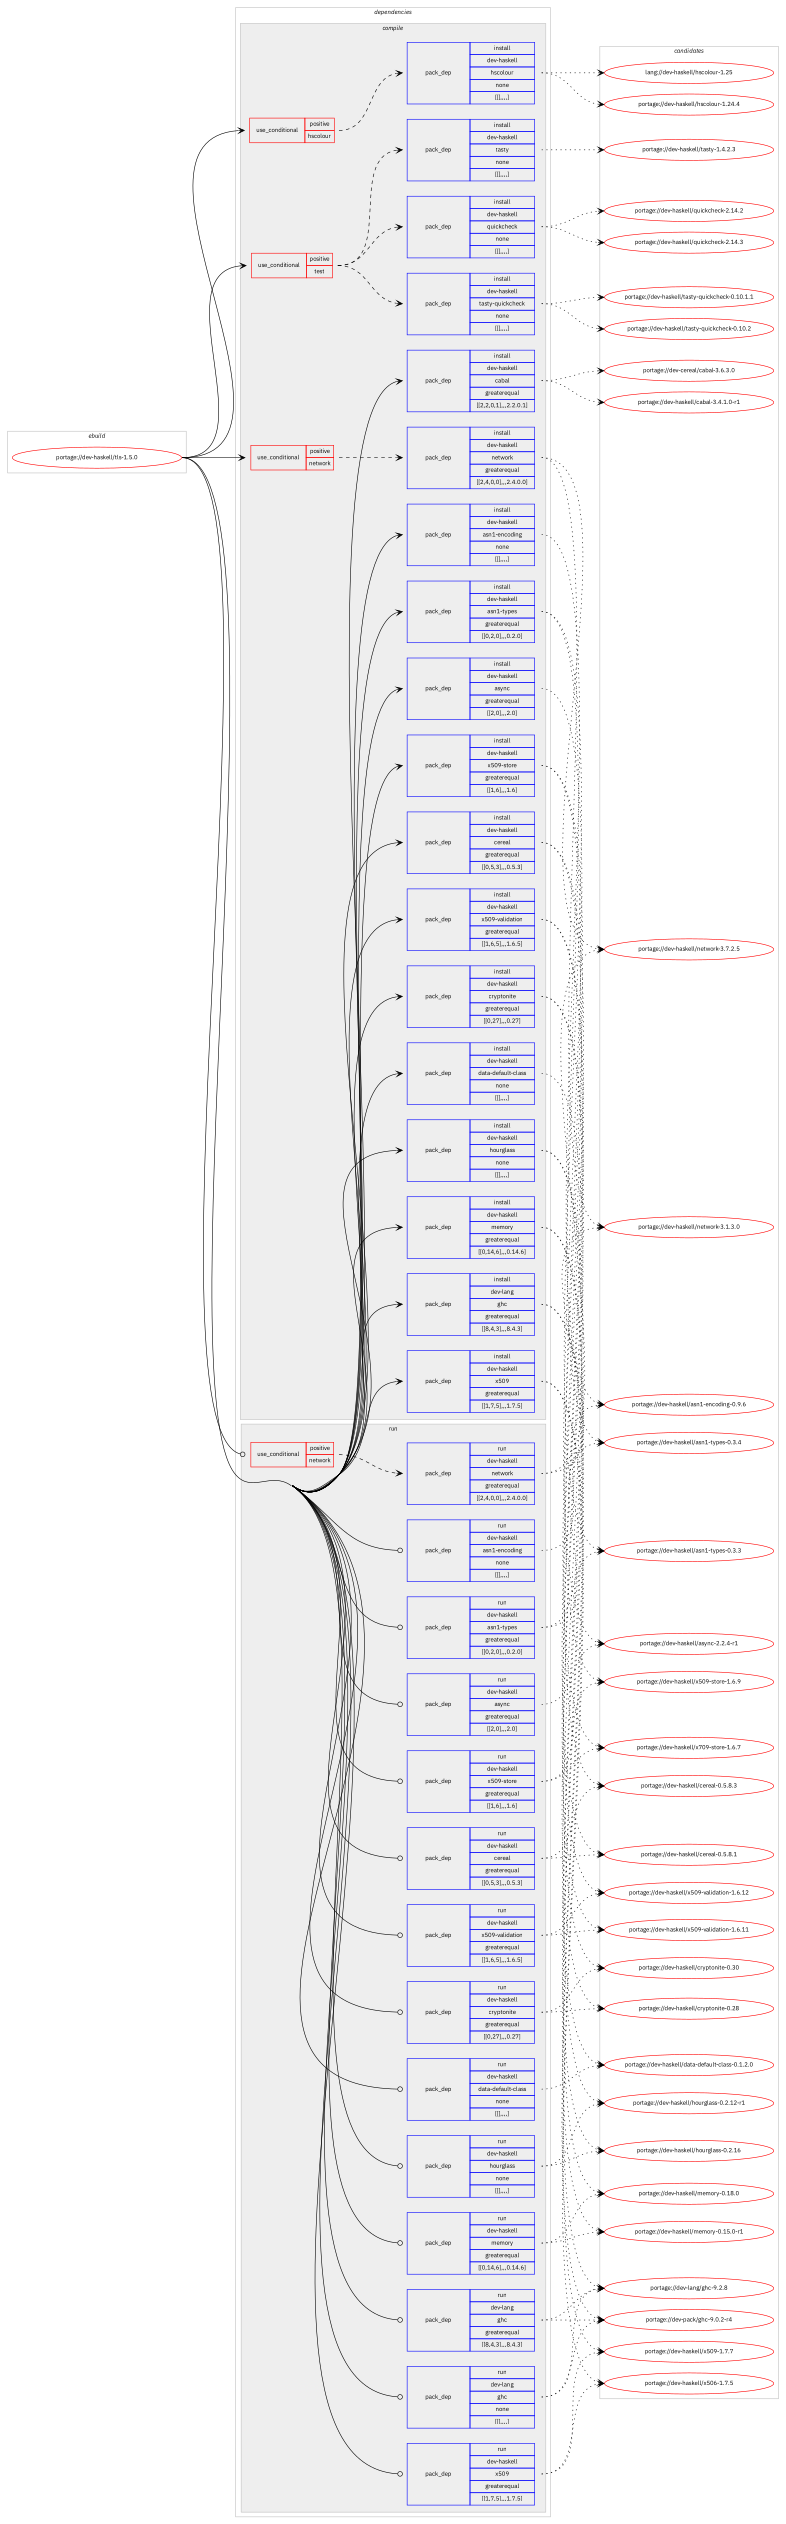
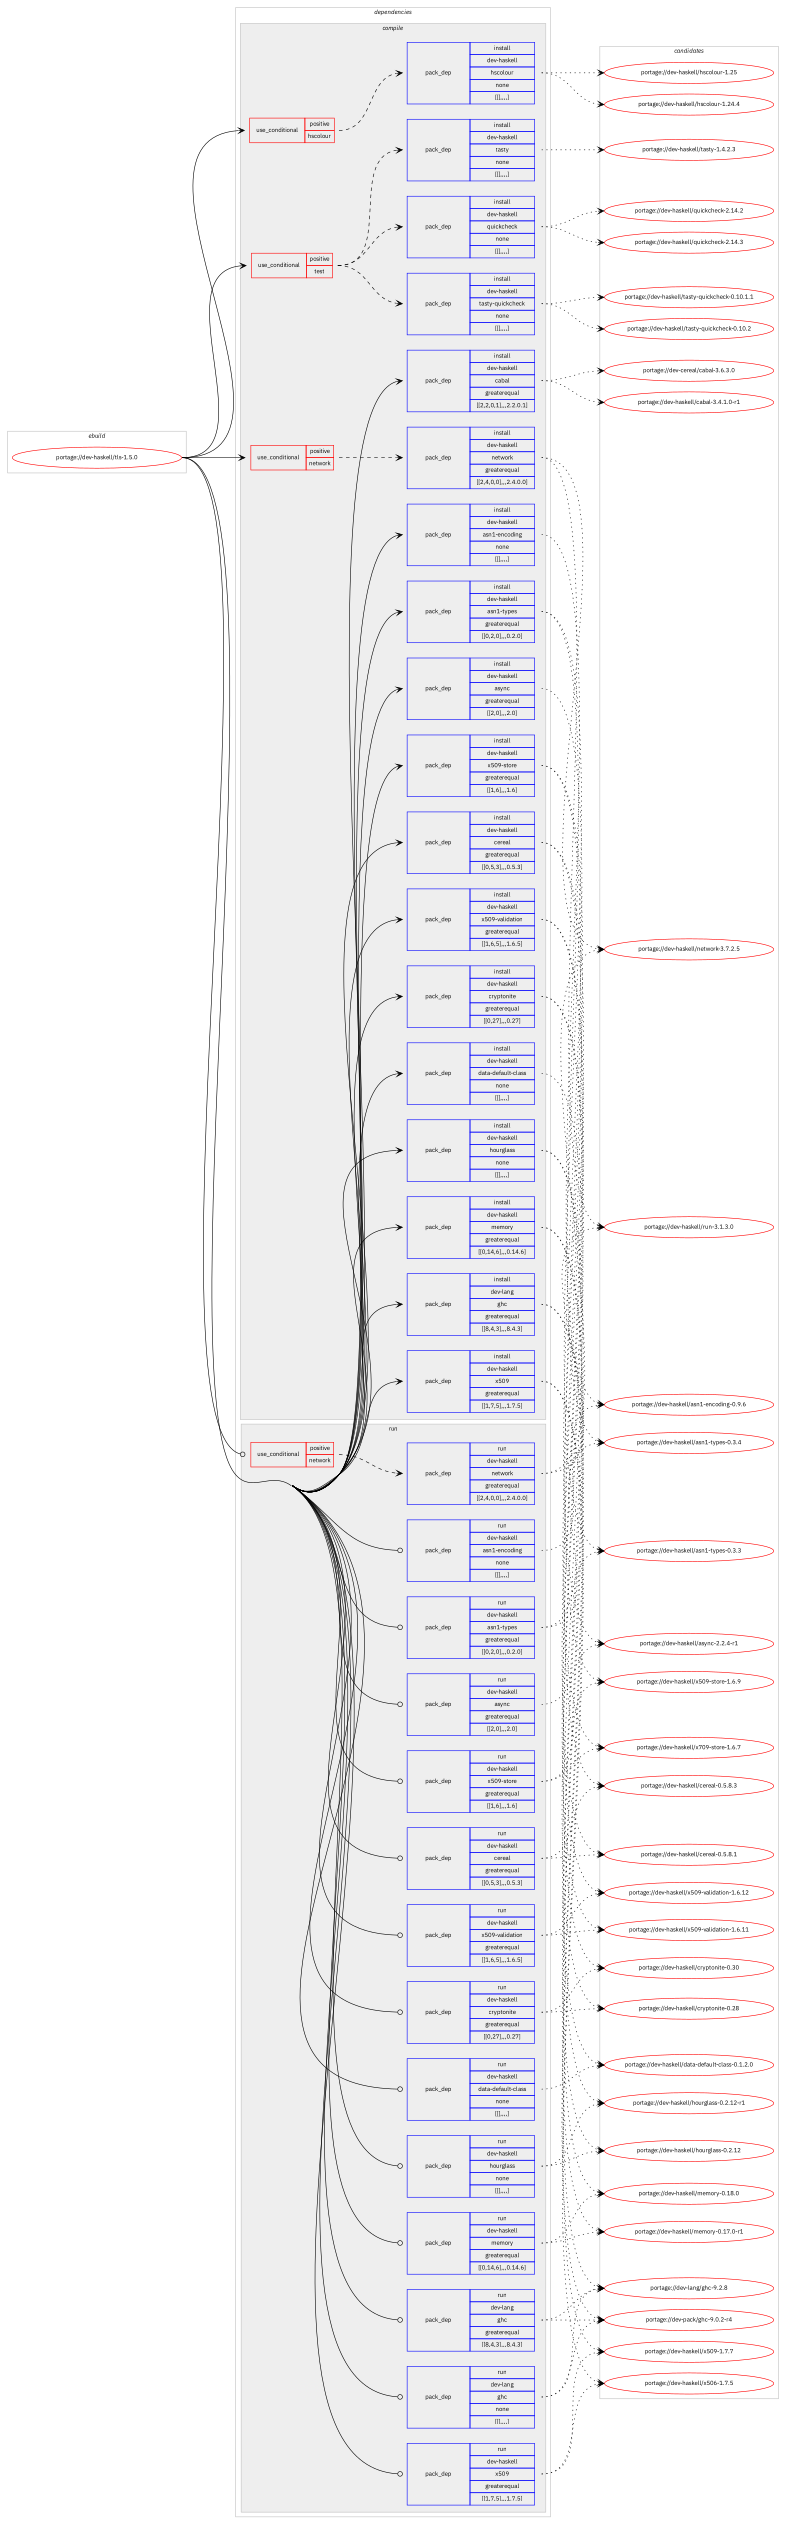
node "lang://dev-haskell/hscolour-1.25": label "lang://dev-haskell/hscolour-1.25" -> "portage://dev-haskell/hscolour-1.25"
node "portage://dev-haskell/network-3.1.3.0": label "portage://dev-haskell/network-3.1.3.0" -> "portage://dev-haskell/run-3.1.3.0"
node "portage://dev-haskell/hourglass-0.2.16": label "portage://dev-haskell/hourglass-0.2.16" -> "portage://dev-haskell/hourglass-0.2.12"
node "portage://dev-haskell/memory-0.15.0-r1": label "portage://dev-haskell/memory-0.15.0-r1" -> "portage://dev-haskell/memory-0.17.0-r1"
